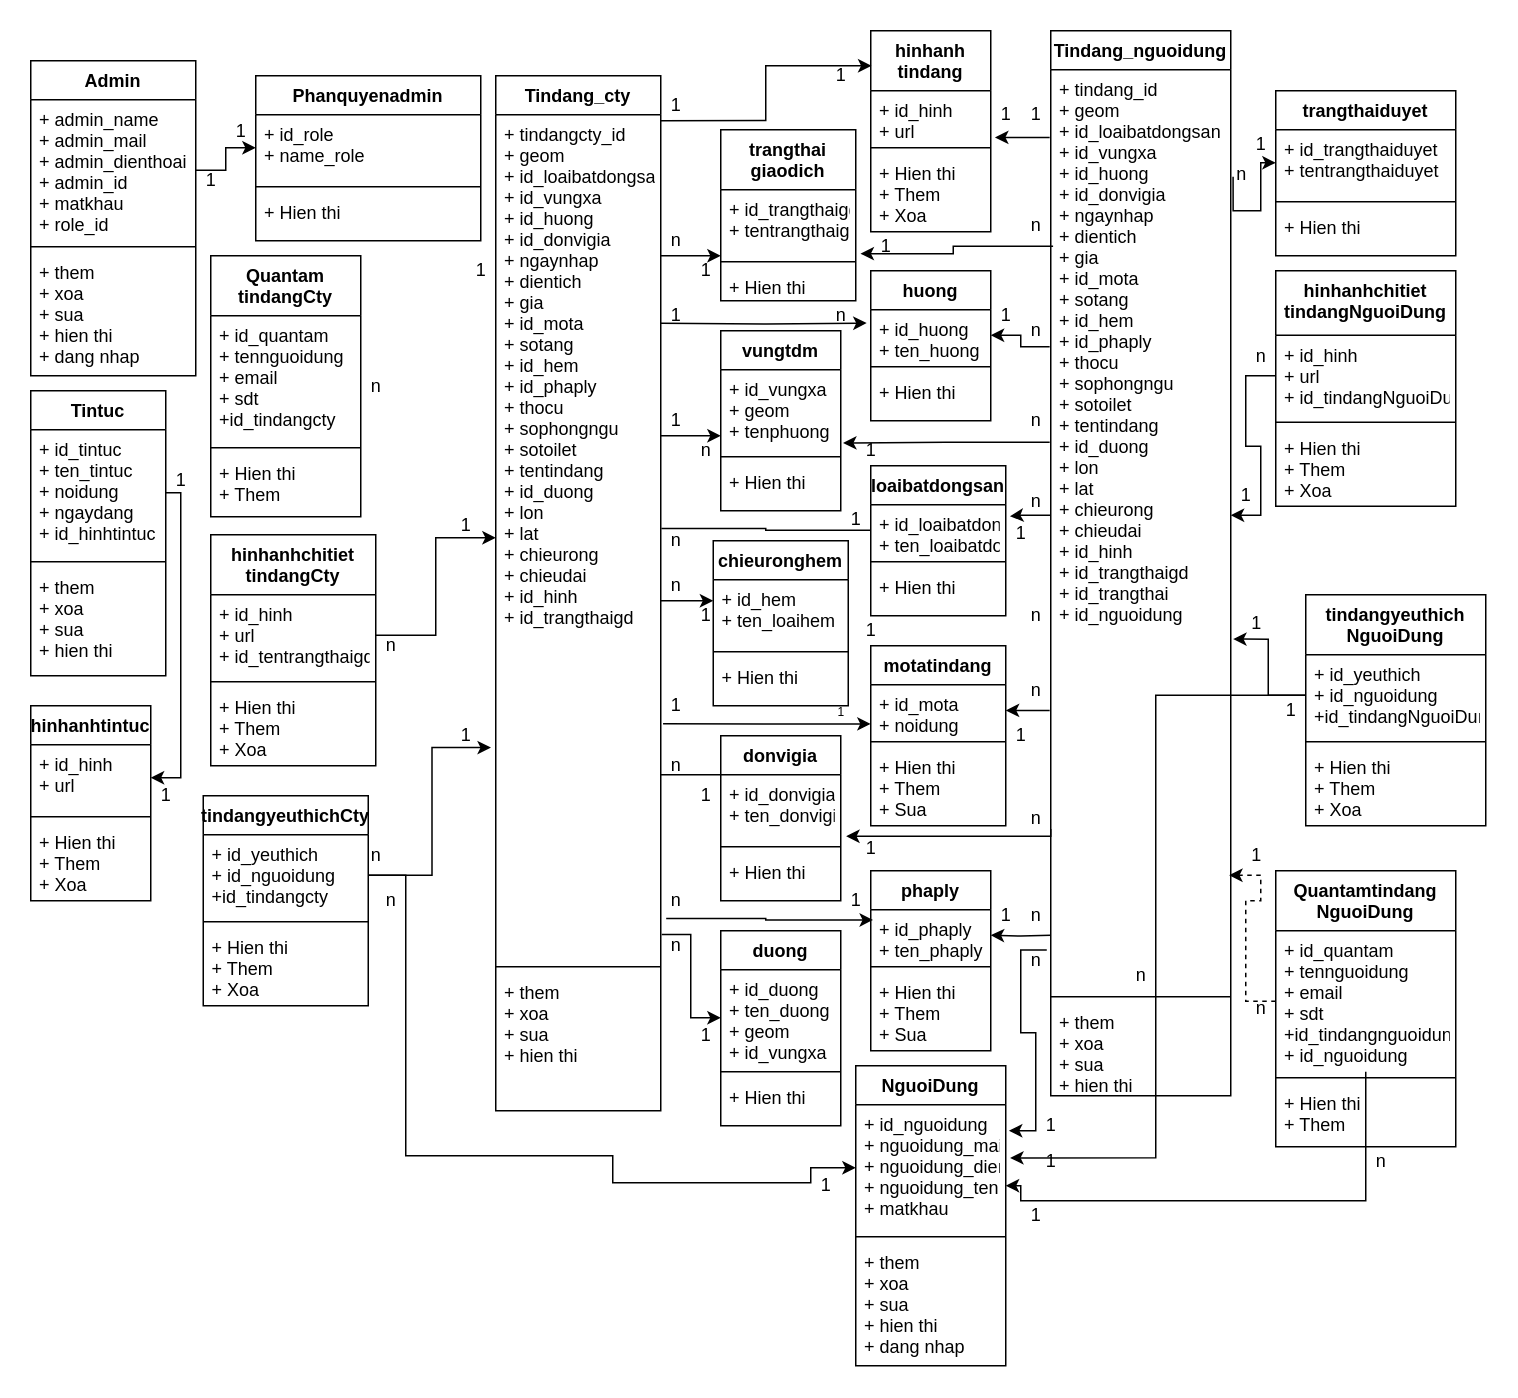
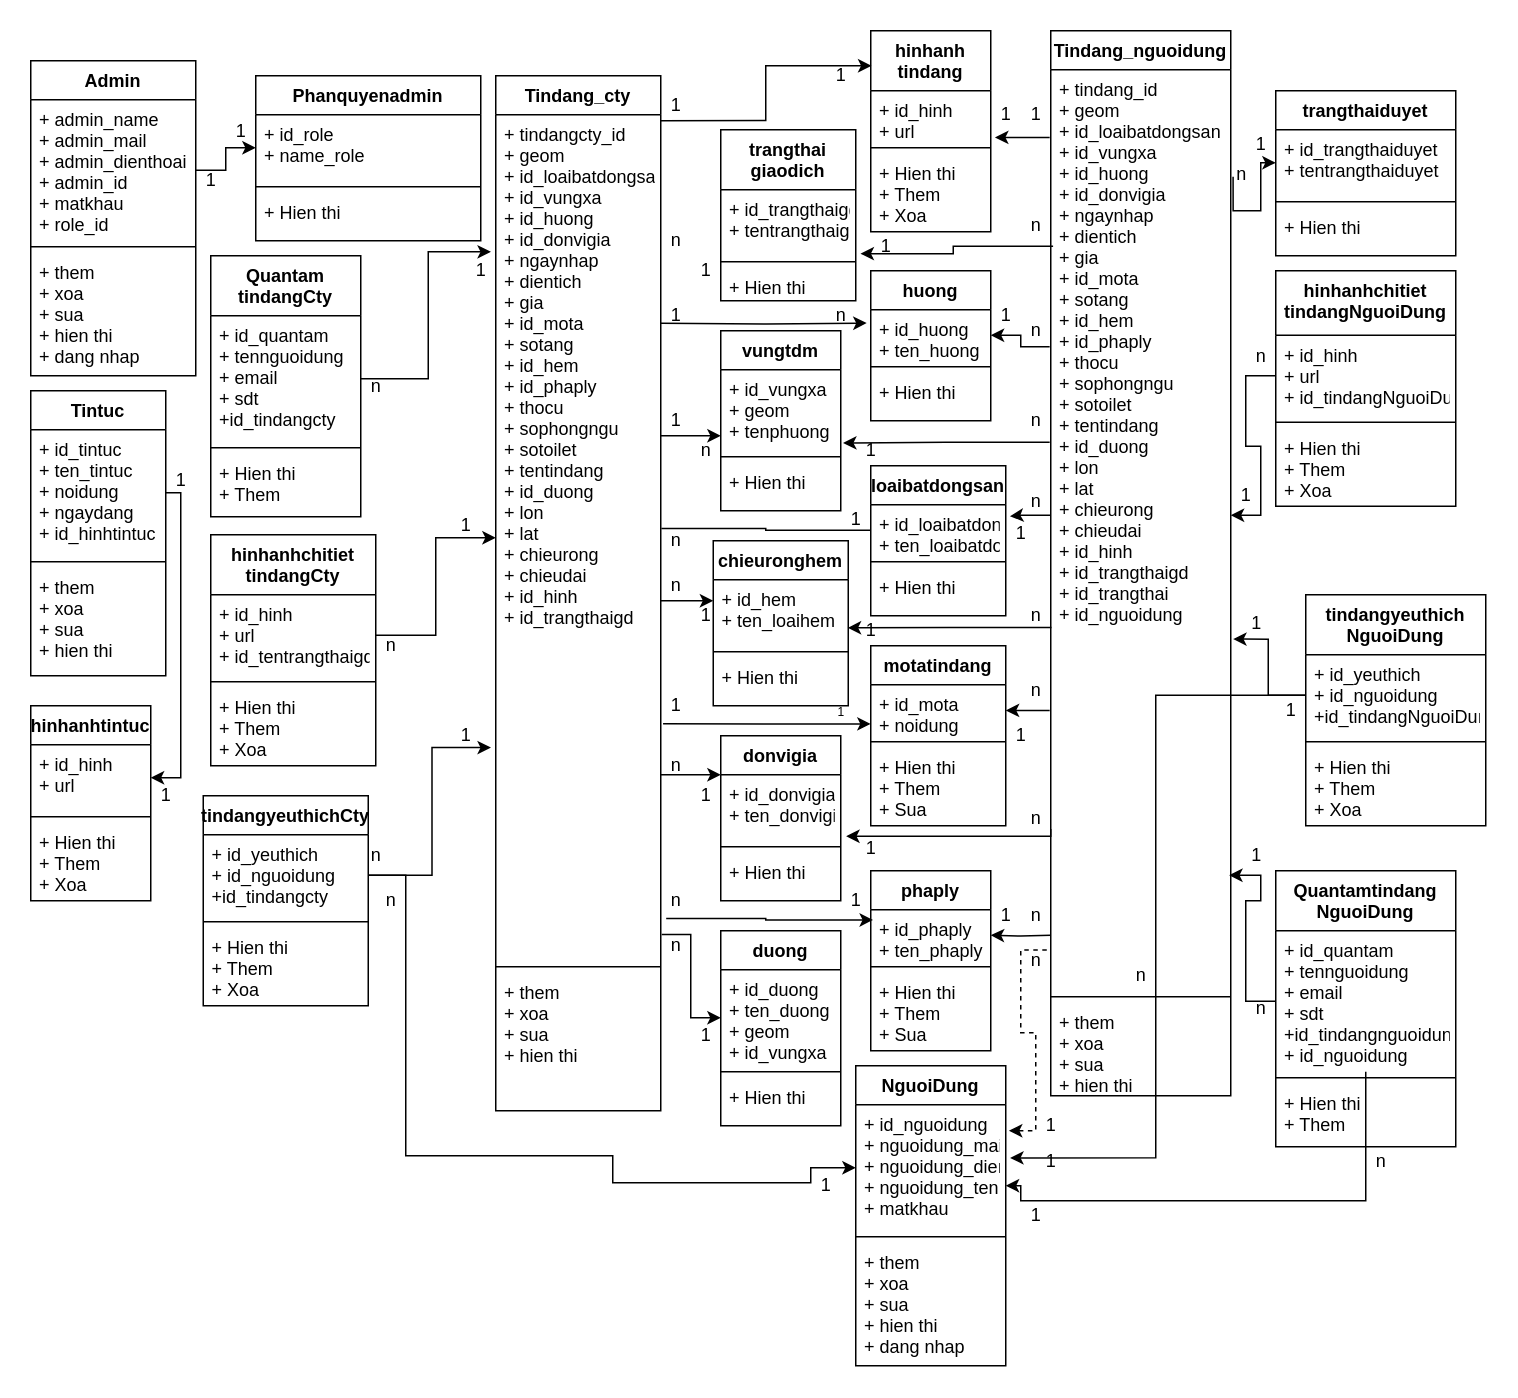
edge "+ tindangcty_id + geom + id_loaibatdongsan + id_vungxa + id_huong + id_donvigia + ngaynhap + dientich + gia + id_mota + sotang + id_hem + id_phaply + thocu + sophongngu + sotoilet + tentindang + id_duong + lon + lat + chieurong + chieudai + id_hinh + id_trangthaigd" -> "+ id_trangthaigd + tentrangthaigd": removed
edge "+ id_quantam + tennguoidung + email + sdt +id_tindangcty" -> "+ tindangcty_id + geom + id_loaibatdongsan + id_vungxa + id_huong + id_donvigia + ngaynhap + dientich + gia + id_mota + sotang + id_hem + id_phaply + thocu + sophongngu + sotoilet + tentindang + id_duong + lon + lat + chieurong + chieudai + id_hinh + id_trangthaigd": added
edge "+ tindang_id + geom + id_loaibatdongsan + id_vungxa + id_huong + id_donvigia + ngaynhap + dientich + gia + id_mota + sotang + id_hem + id_phaply + thocu + sophongngu + sotoilet + tentindang + id_duong + lon + lat + chieurong + chieudai + id_hinh + id_trangthaigd + id_trangthai + id_nguoidung" -> "+ id_hem + ten_loaihem": added
edge "+ tindangcty_id + geom + id_loaibatdongsan + id_vungxa + id_huong + id_donvigia + ngaynhap + dientich + gia + id_mota + sotang + id_hem + id_phaply + thocu + sophongngu + sotoilet + tentindang + id_duong + lon + lat + chieurong + chieudai + id_hinh + id_trangthaigd" -- "+ id_donvigia + ten_donvigia": arrowhead none -> classic
edge "+ id_quantam + tennguoidung + email + sdt +id_tindangnguoidung + id_nguoidung" -> "+ tindang_id + geom + id_loaibatdongsan + id_vungxa + id_huong + id_donvigia + ngaynhap + dientich + gia + id_mota + sotang + id_hem + id_phaply + thocu + sophongngu + sotoilet + tentindang + id_duong + lon + lat + chieurong + chieudai + id_hinh + id_trangthaigd + id_trangthai + id_nguoidung": style dashed -> solid
edge "+ tindang_id + geom + id_loaibatdongsan + id_vungxa + id_huong + id_donvigia + ngaynhap + dientich + gia + id_mota + sotang + id_hem + id_phaply + thocu + sophongngu + sotoilet + tentindang + id_duong + lon + lat + chieurong + chieudai + id_hinh + id_trangthaigd + id_trangthai + id_nguoidung" -> "+ id_nguoidung + nguoidung_mail + nguoidung_dienthoai + nguoidung_ten + matkhau": style solid -> dashed
